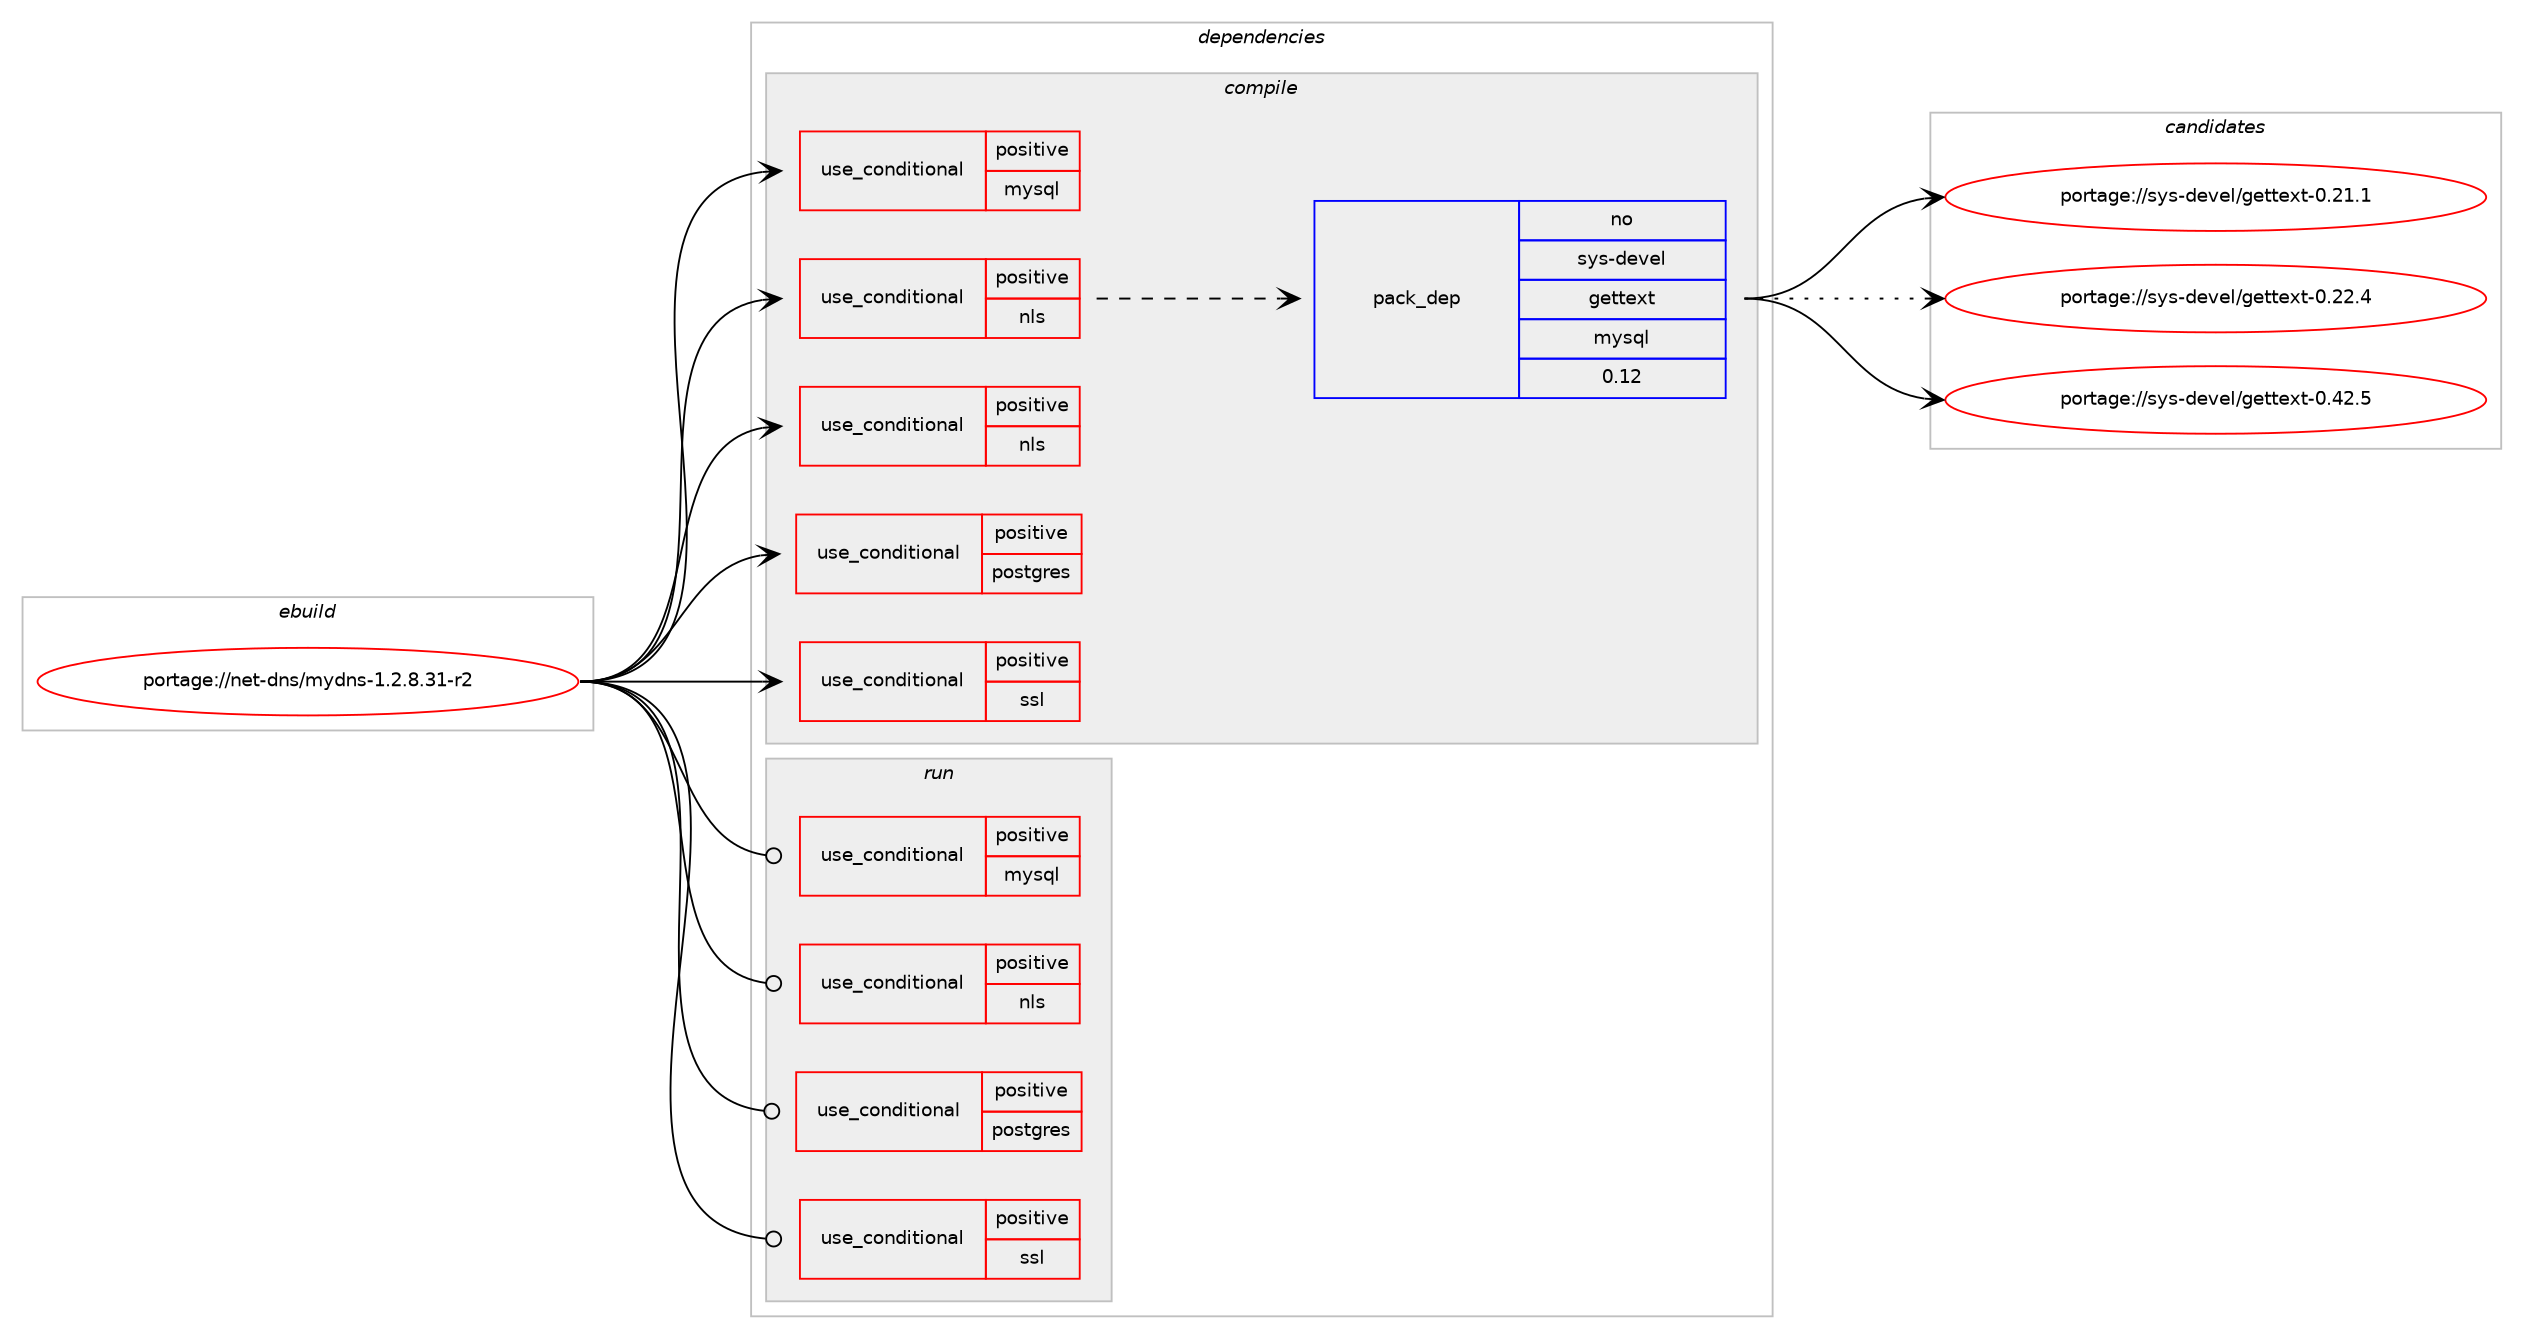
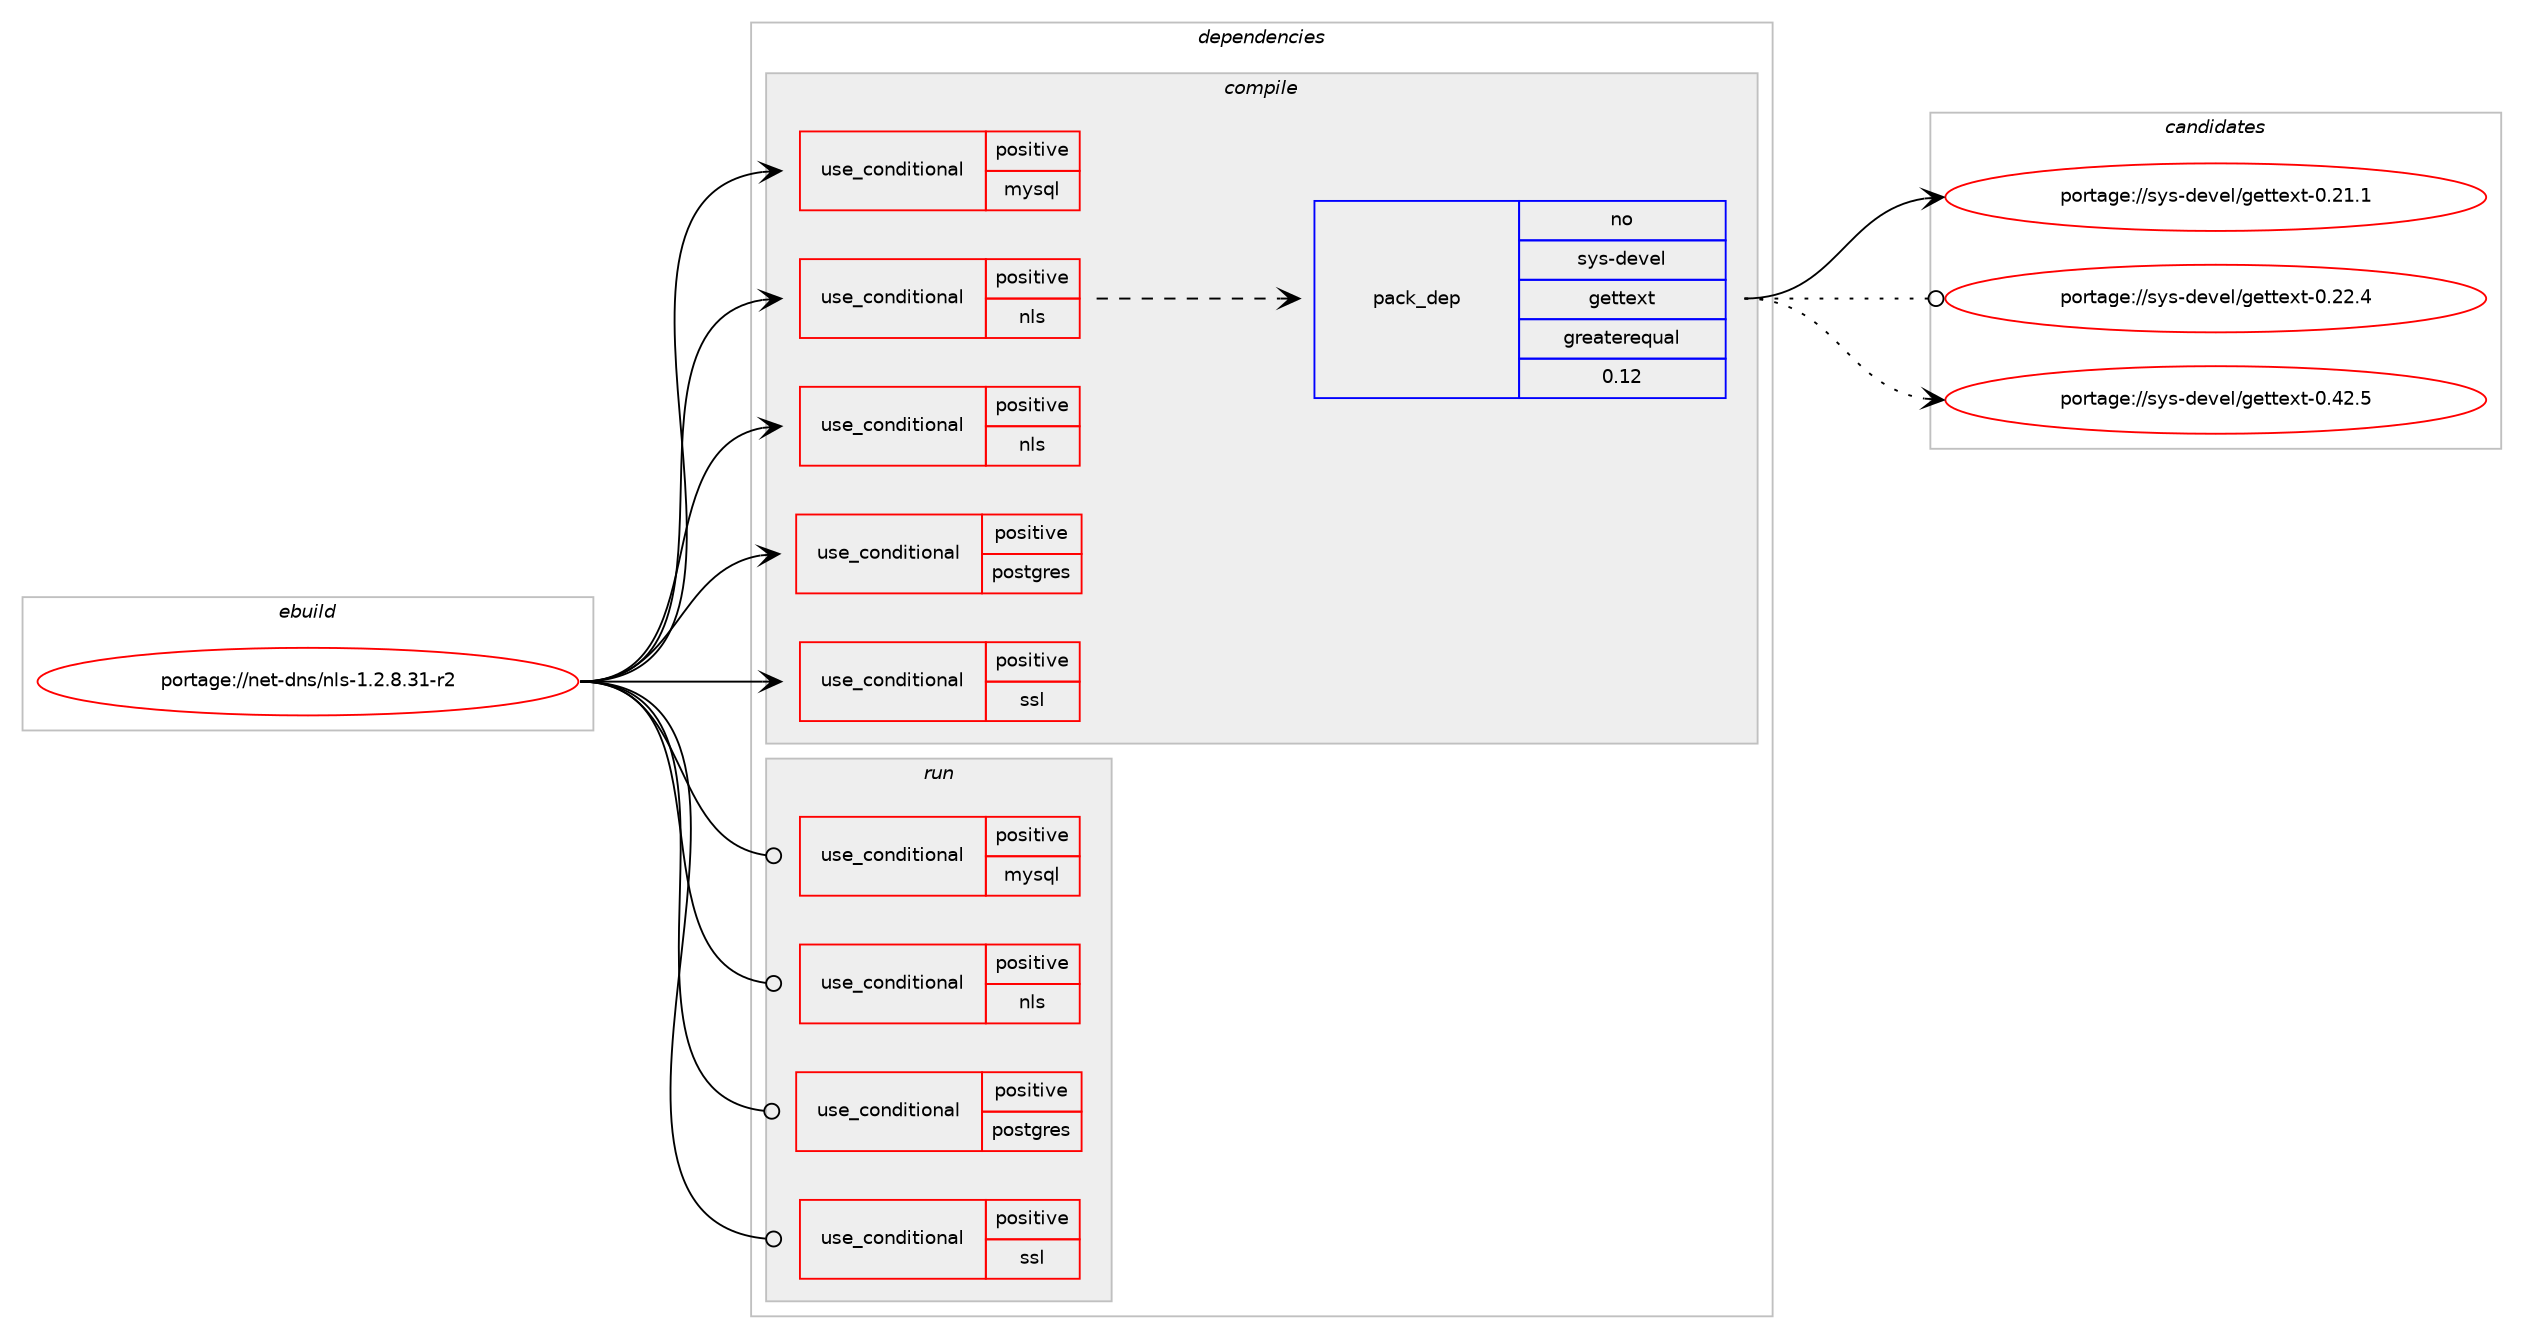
edge "pack_dep" -> "portage://sys-devel/gettext-0.22.4": arrowhead vee -> odot
node "pack_dep": text "mysql" -> "greaterequal"
edge "pack_dep" -> "portage://sys-devel/gettext-0.42.5": style solid -> dotted
node "portage://net-dns/mydns-1.2.8.31-r2": label "portage://net-dns/mydns-1.2.8.31-r2" -> "portage://net-dns/nls-1.2.8.31-r2"
